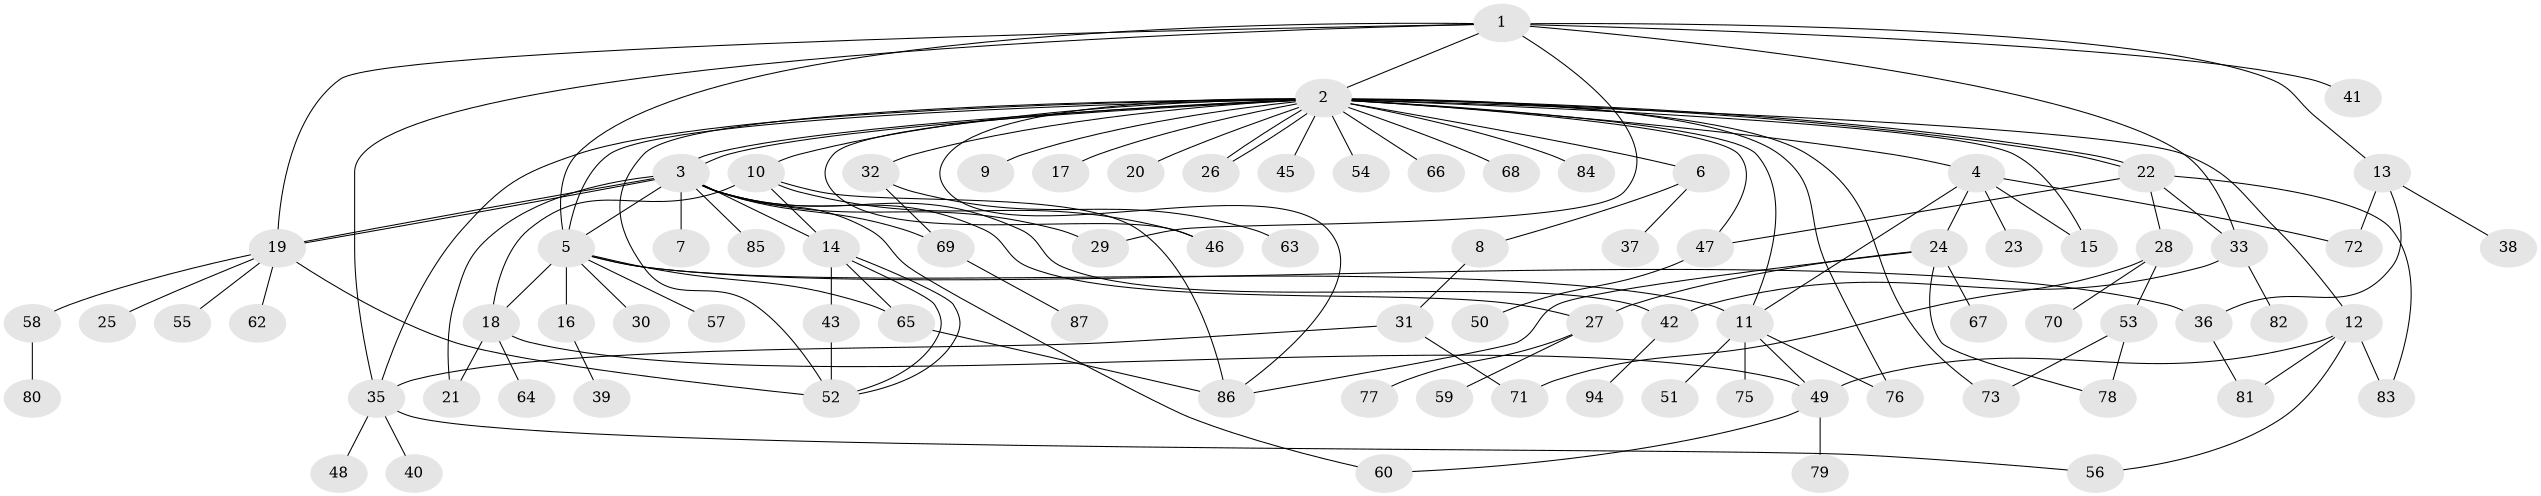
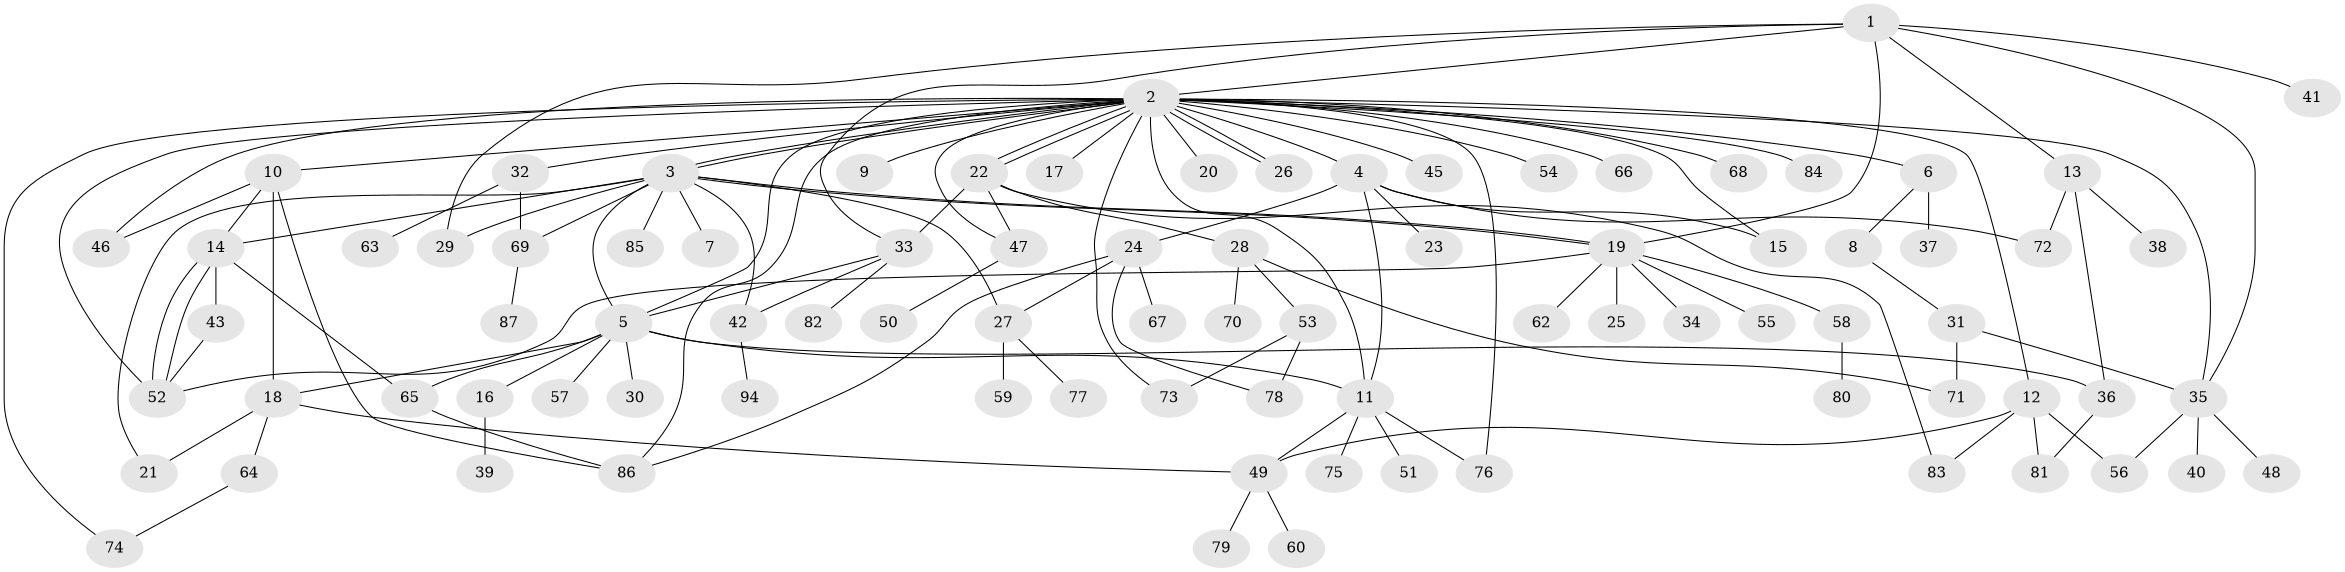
edge "1" -- "5": now "33" -- "5"
node "34": added
edge "3" -- "60": removed
node "74": added
